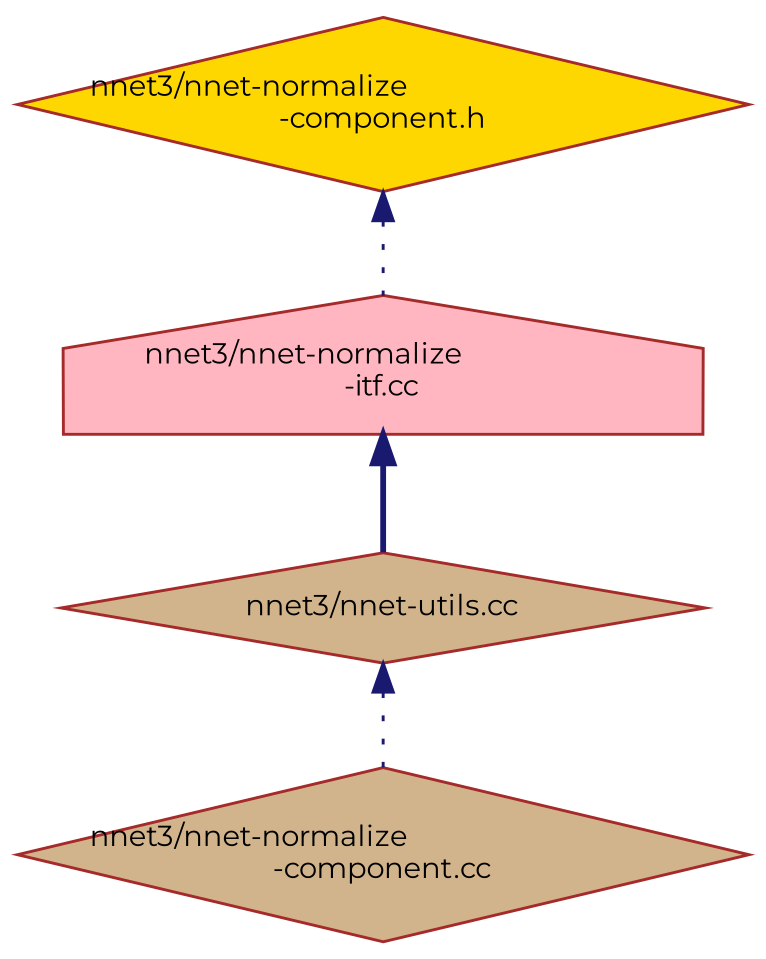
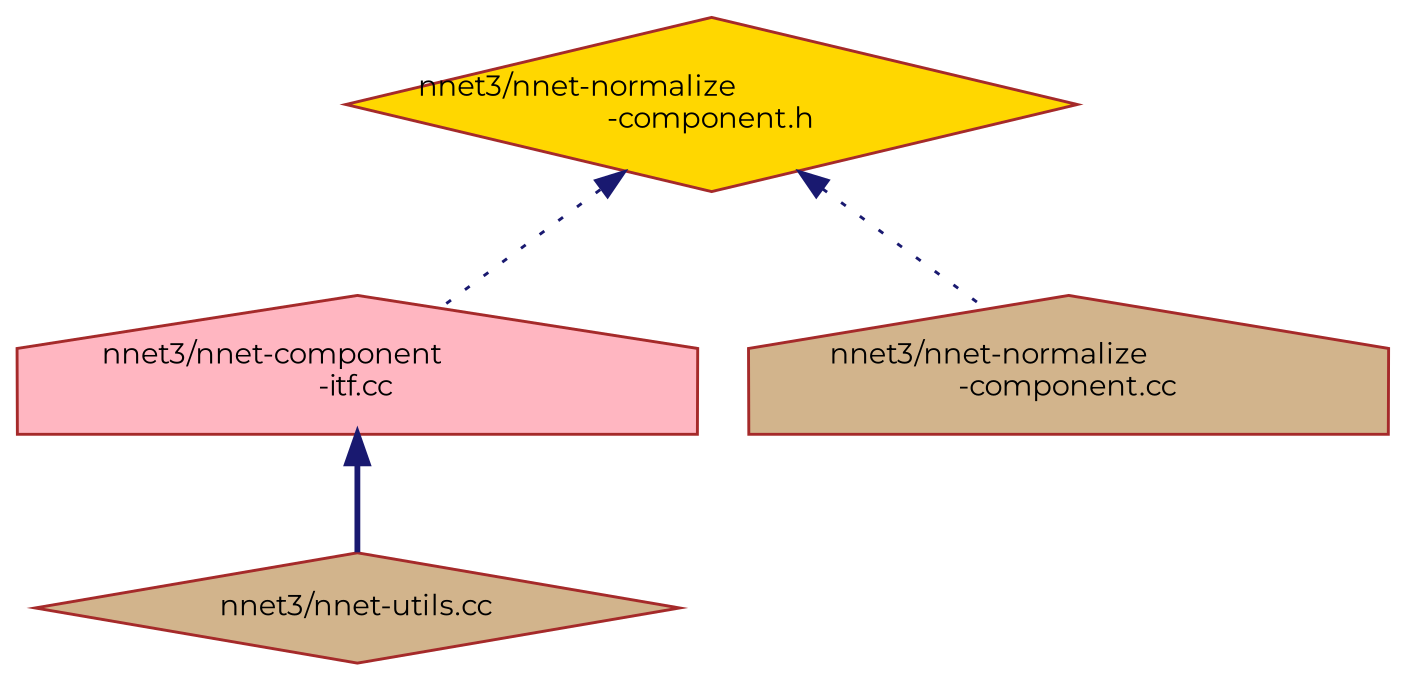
node "nnet3/nnet-normalize -itf.cc": label "nnet3/nnet-normalize -itf.cc" -> "nnet3/nnet-component -itf.cc"
edge "nnet3/nnet-normalize -component.cc" -> "nnet3/nnet-utils.cc": now "nnet3/nnet-normalize -component.cc" -> "nnet3/nnet-normalize -component.h"
node "nnet3/nnet-normalize -component.cc": shape diamond -> house
